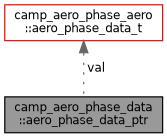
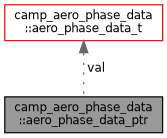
node "camp_aero_phase_aero ::aero_phase_data_t": label "camp_aero_phase_aero ::aero_phase_data_t" -> "camp_aero_phase_data ::aero_phase_data_t"
